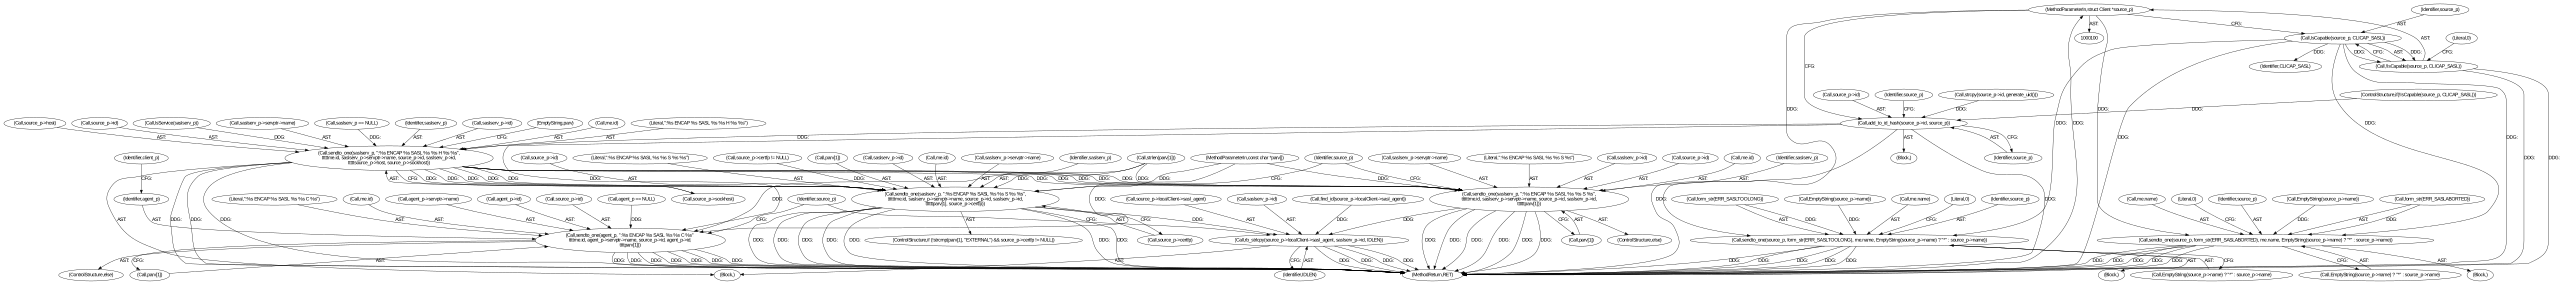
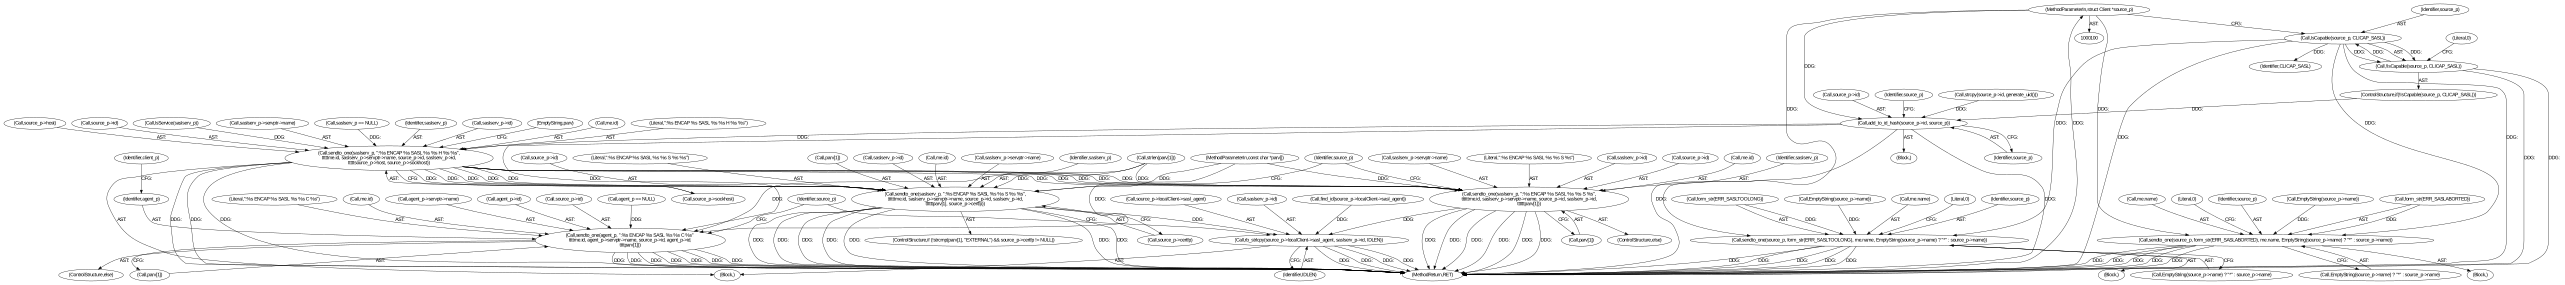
edge "(Call,!IsCapable(source_p, CLICAP_SASL))" -> "(MethodParameterIn,struct Client *source_p)": now "(Call,!IsCapable(source_p, CLICAP_SASL))" -> "(ControlStructure,if(!IsCapable(source_p, CLICAP_SASL)))"
edge "(Call,!IsCapable(source_p, CLICAP_SASL))" -> "(Call,IsCapable(source_p, CLICAP_SASL))": label "CFG: " -> "DDG: "
edge "(MethodParameterIn,struct Client *source_p)" -> "(Call,add_to_id_hash(source_p->id, source_p))": label "CFG: " -> "DDG: "
node "(Call,source_p->certfp != NULL)": removed
